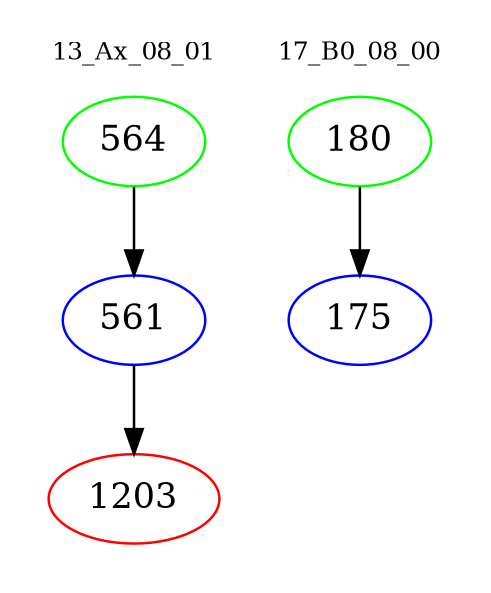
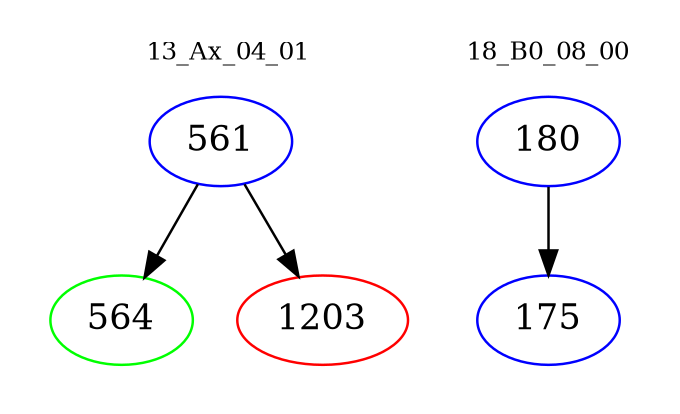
cluster "13_Ax_08_01": label "13_Ax_08_01" -> "13_Ax_04_01"
cluster "17_B0_08_00": label "17_B0_08_00" -> "18_B0_08_00"
node "180": color green -> blue
edge "564" -> "561": reversed
